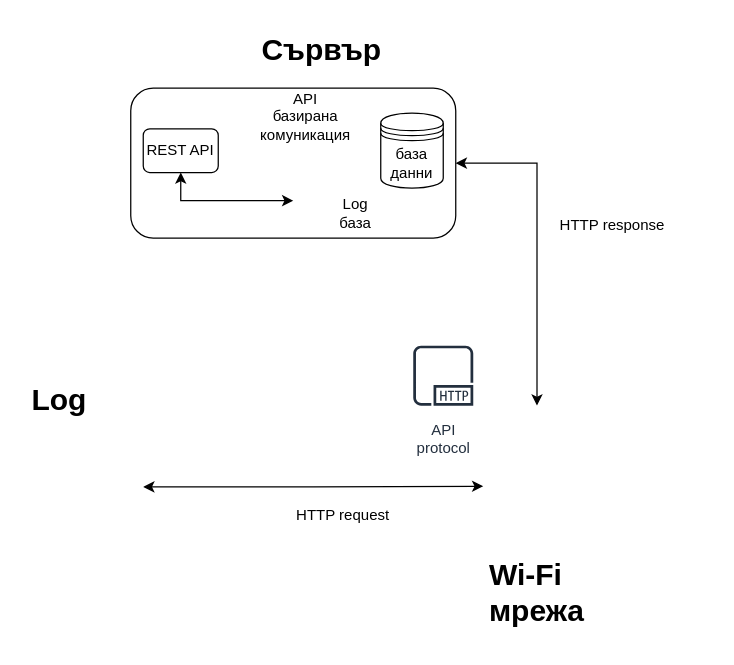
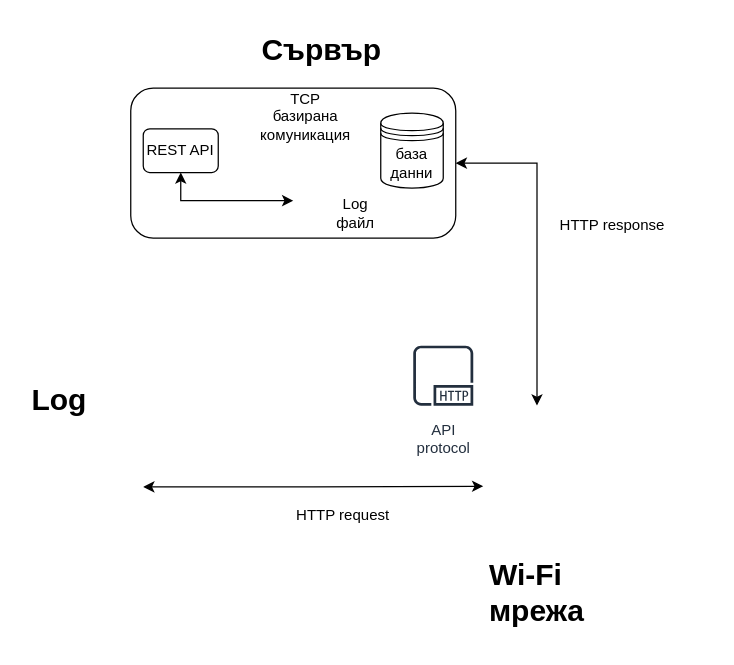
node "API базирана комуникация": label "API базирана комуникация" -> "TCP базирана комуникация"
node "Log база": label "Log база" -> "Log файл"
